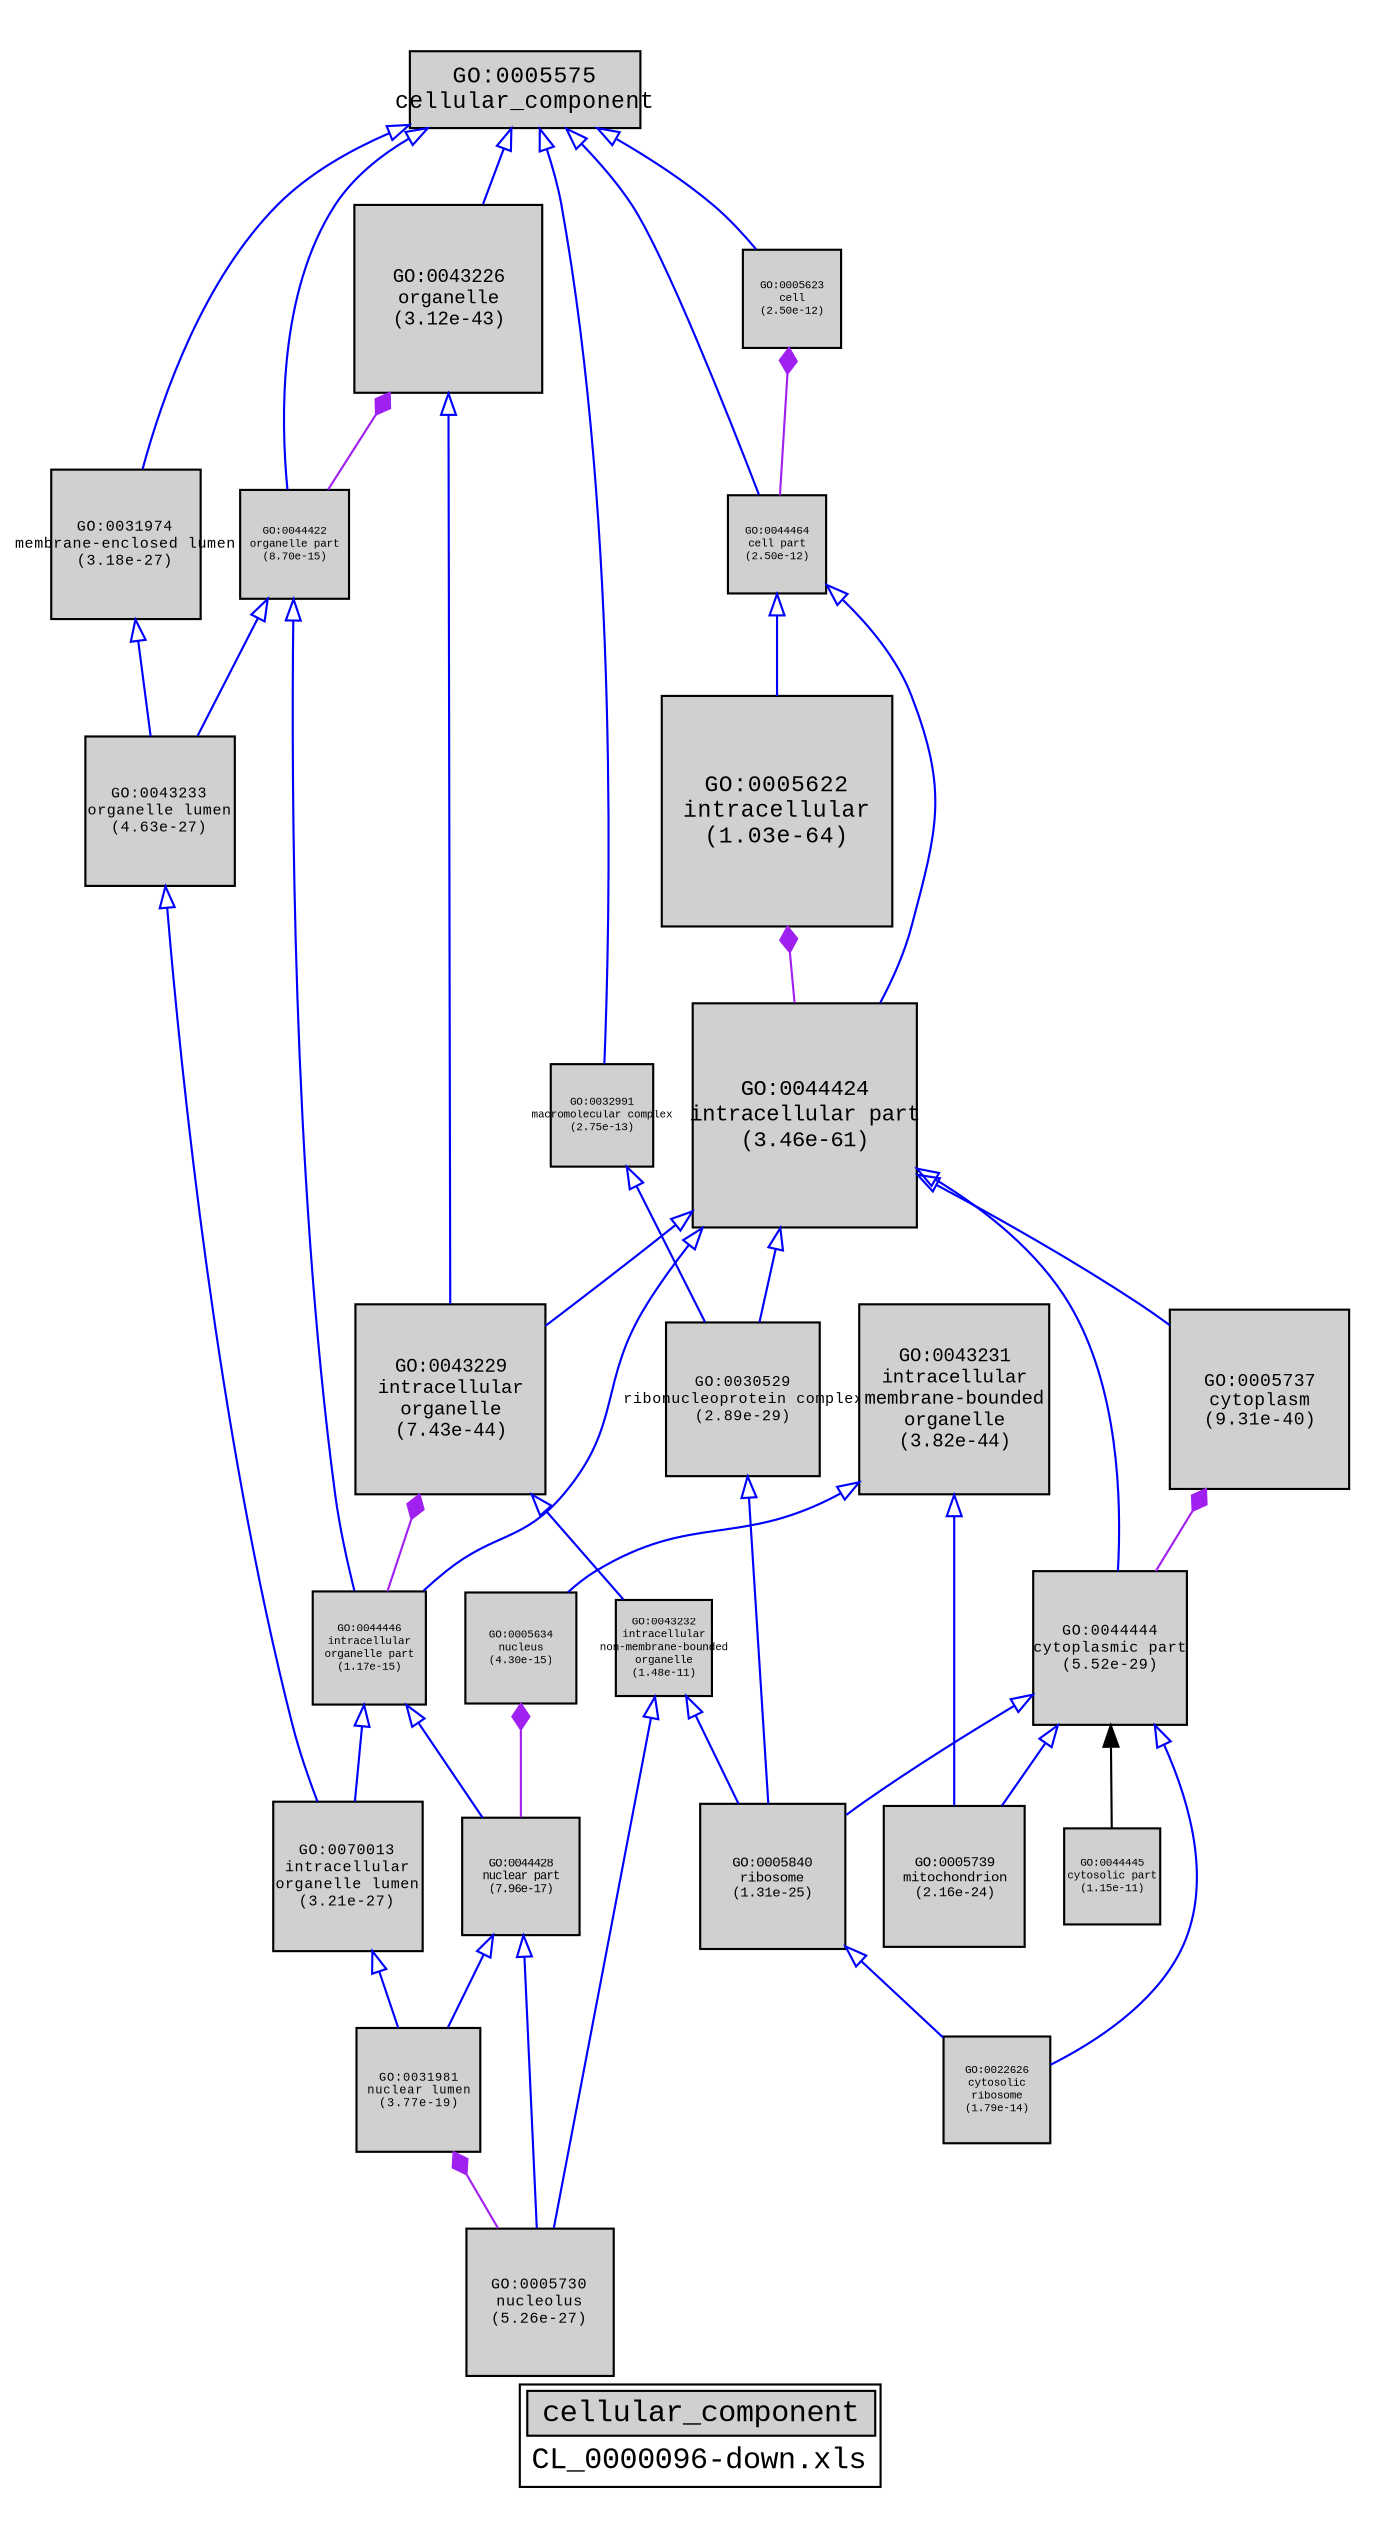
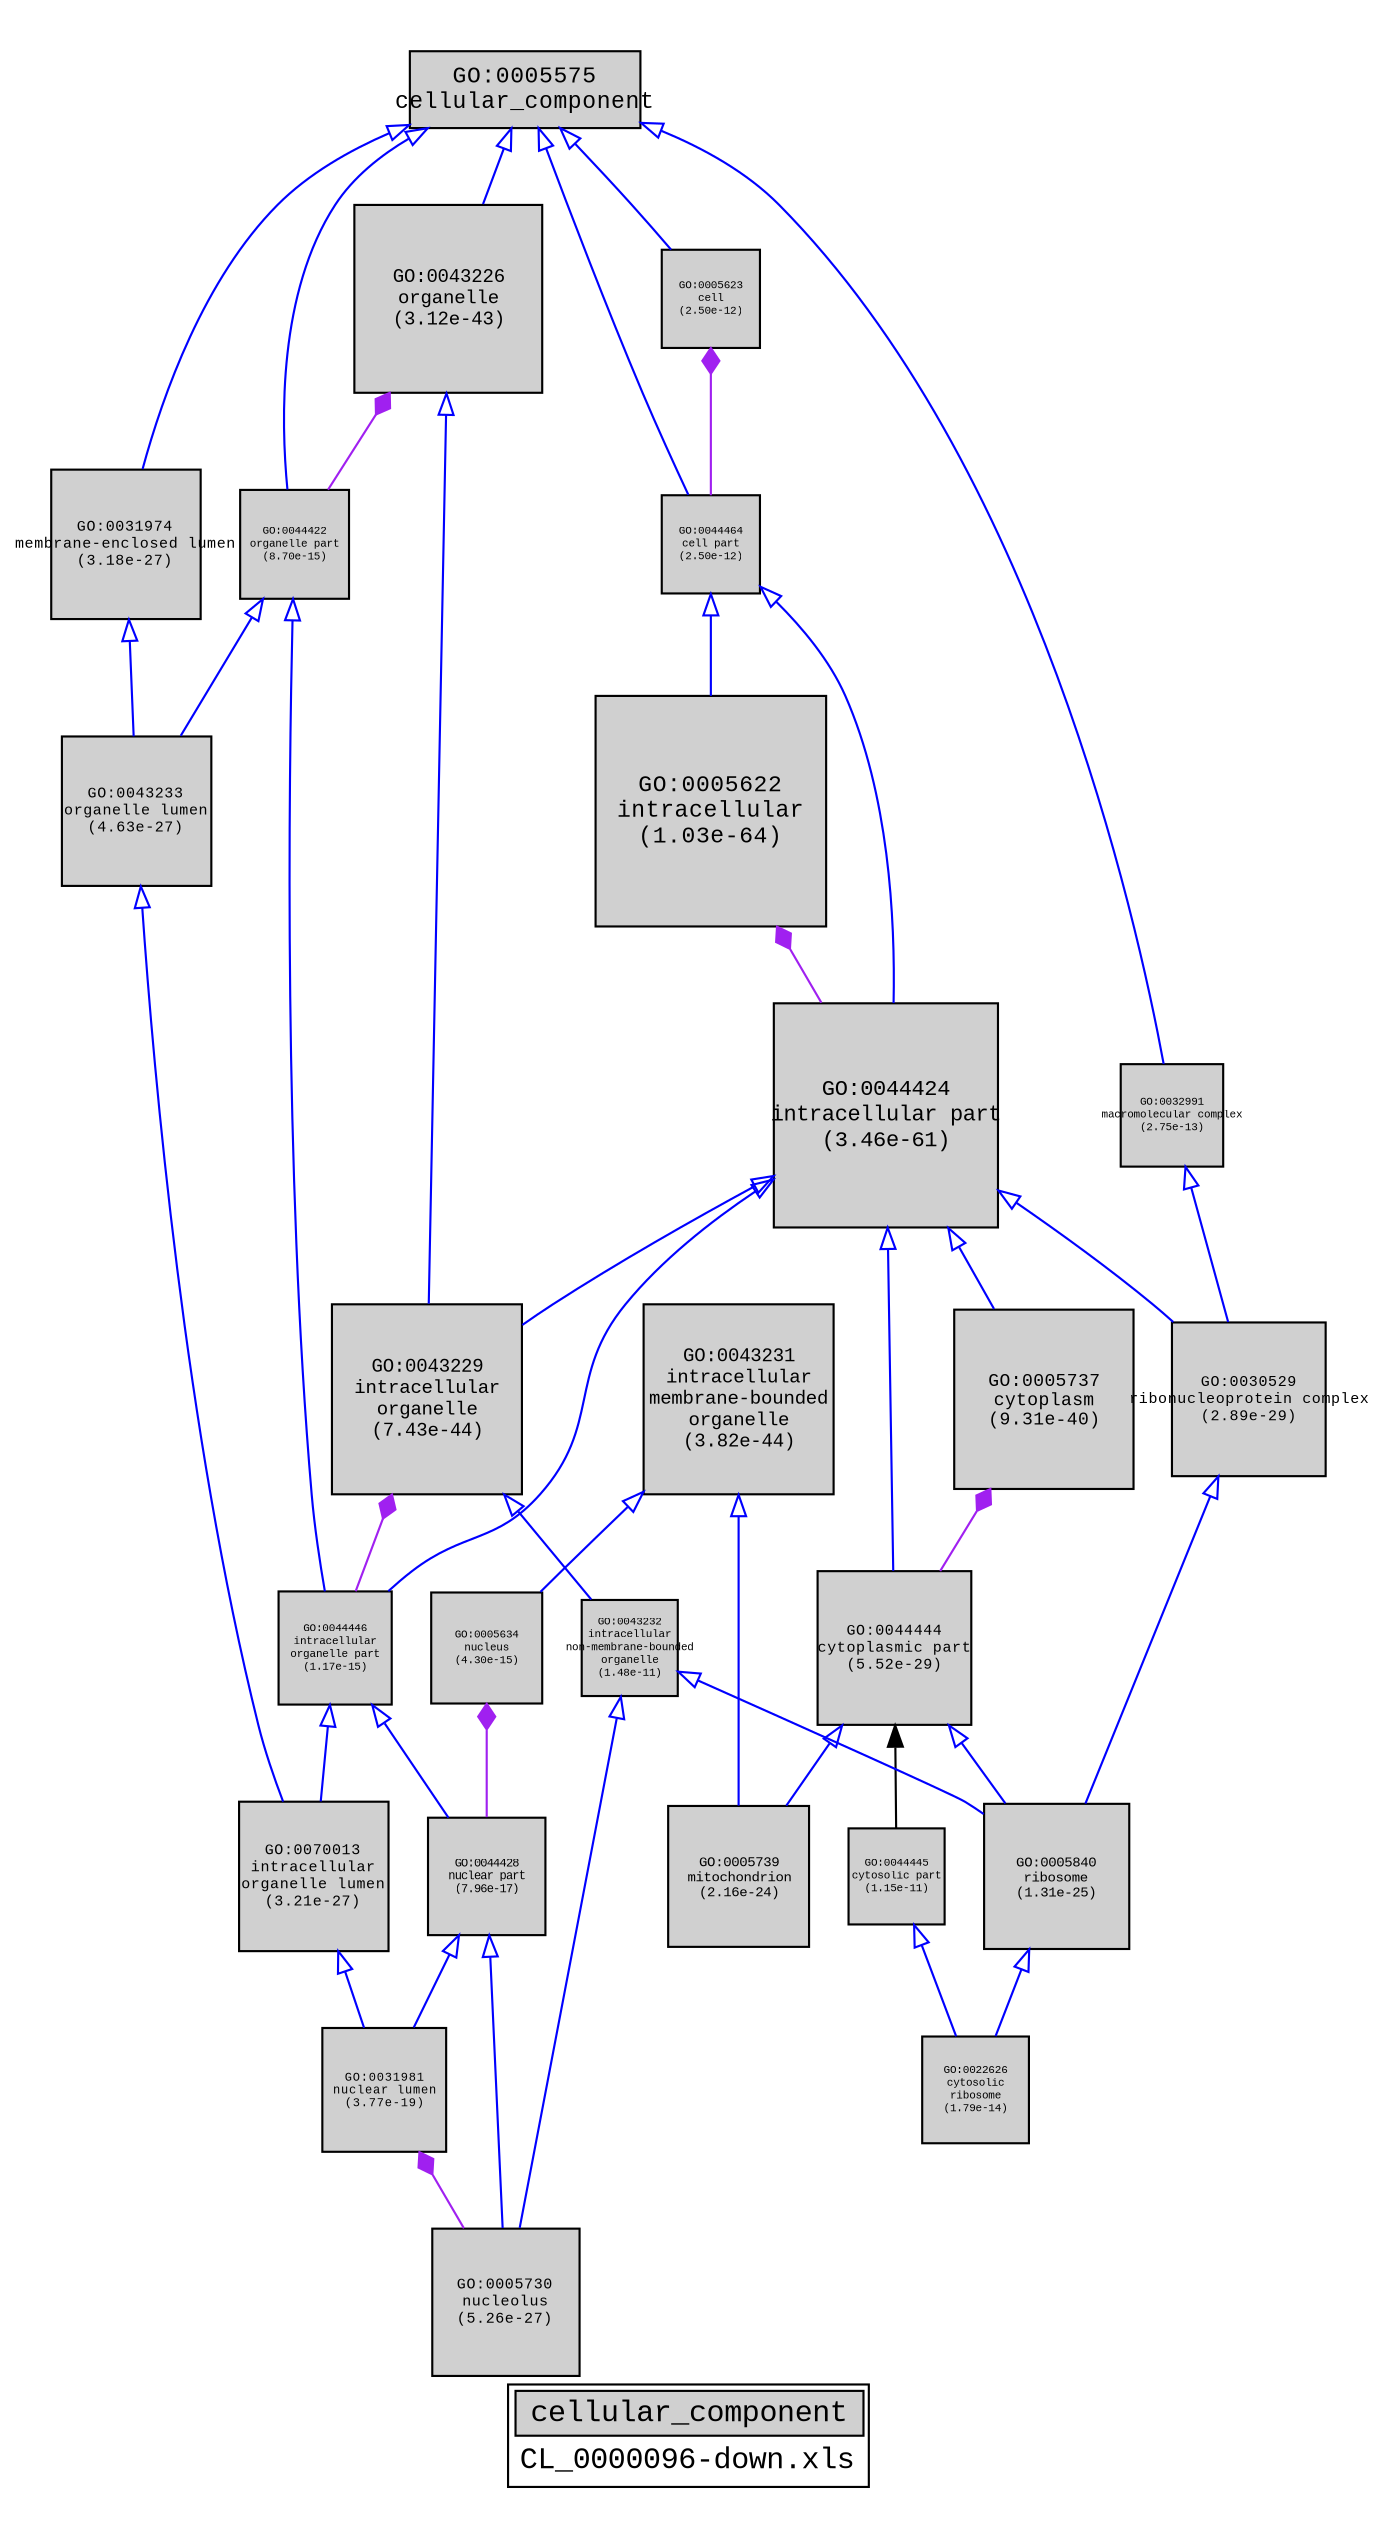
edge "GO:0022626" -> "GO:0044444": now "GO:0022626" -> "GO:0044445"
